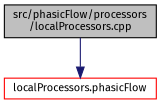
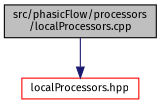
node "localProcessors.phasicFlow": label "localProcessors.phasicFlow" -> "localProcessors.hpp"
